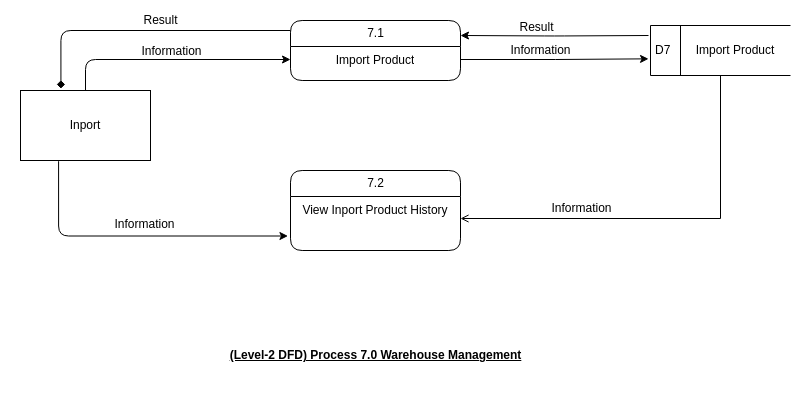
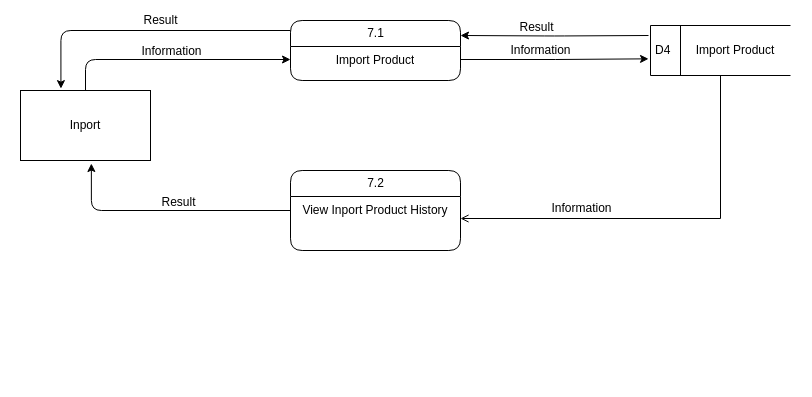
node "D7": label "D7" -> "D4"
edge "7.1" -> "Inport": arrowhead diamond -> classic
edge "7.2" -> "Inport": added, label "Result"
edge "Inport" -> "View Inport Product History": removed, label "Information"
node "(Level-2 DFD) Process 7.0 Warehouse Management": removed
